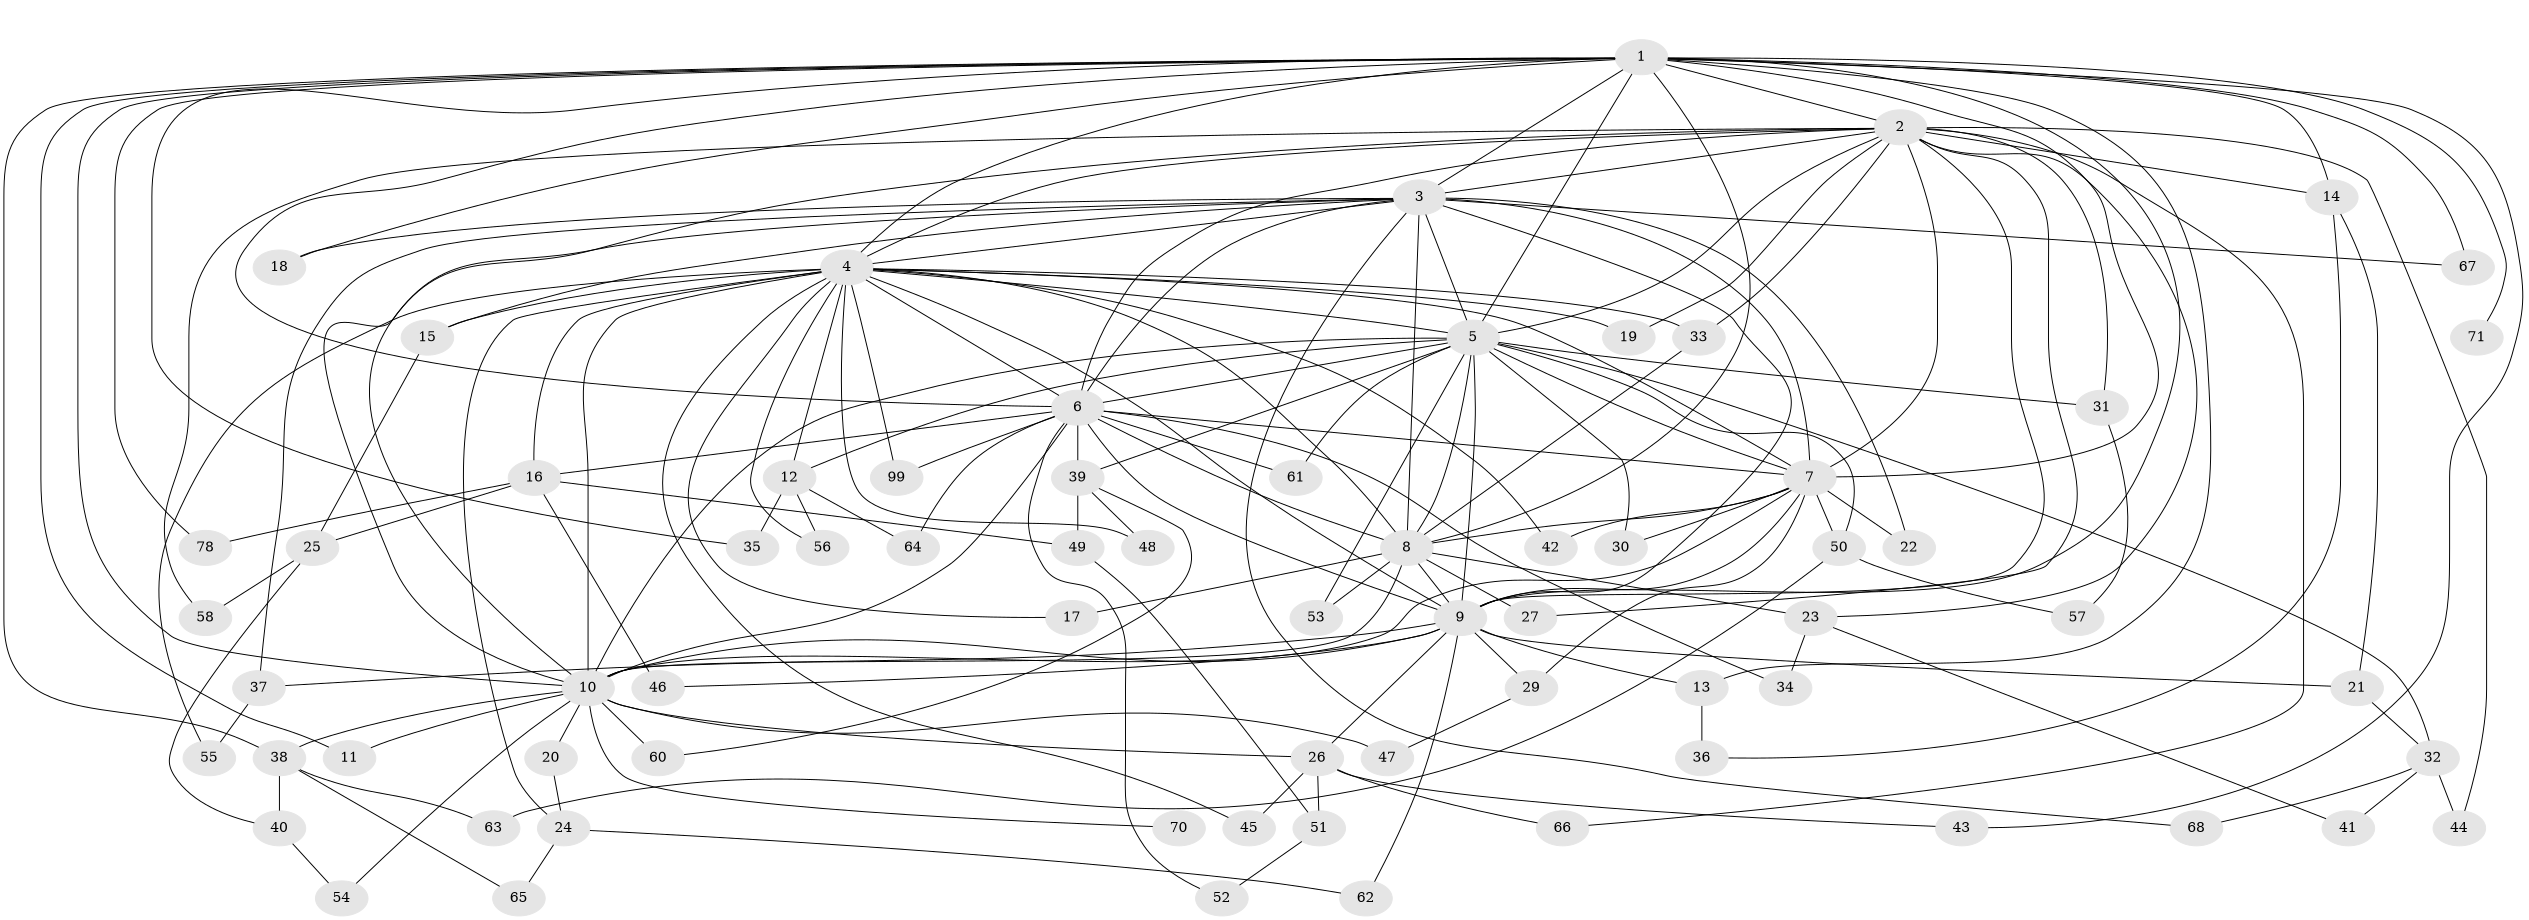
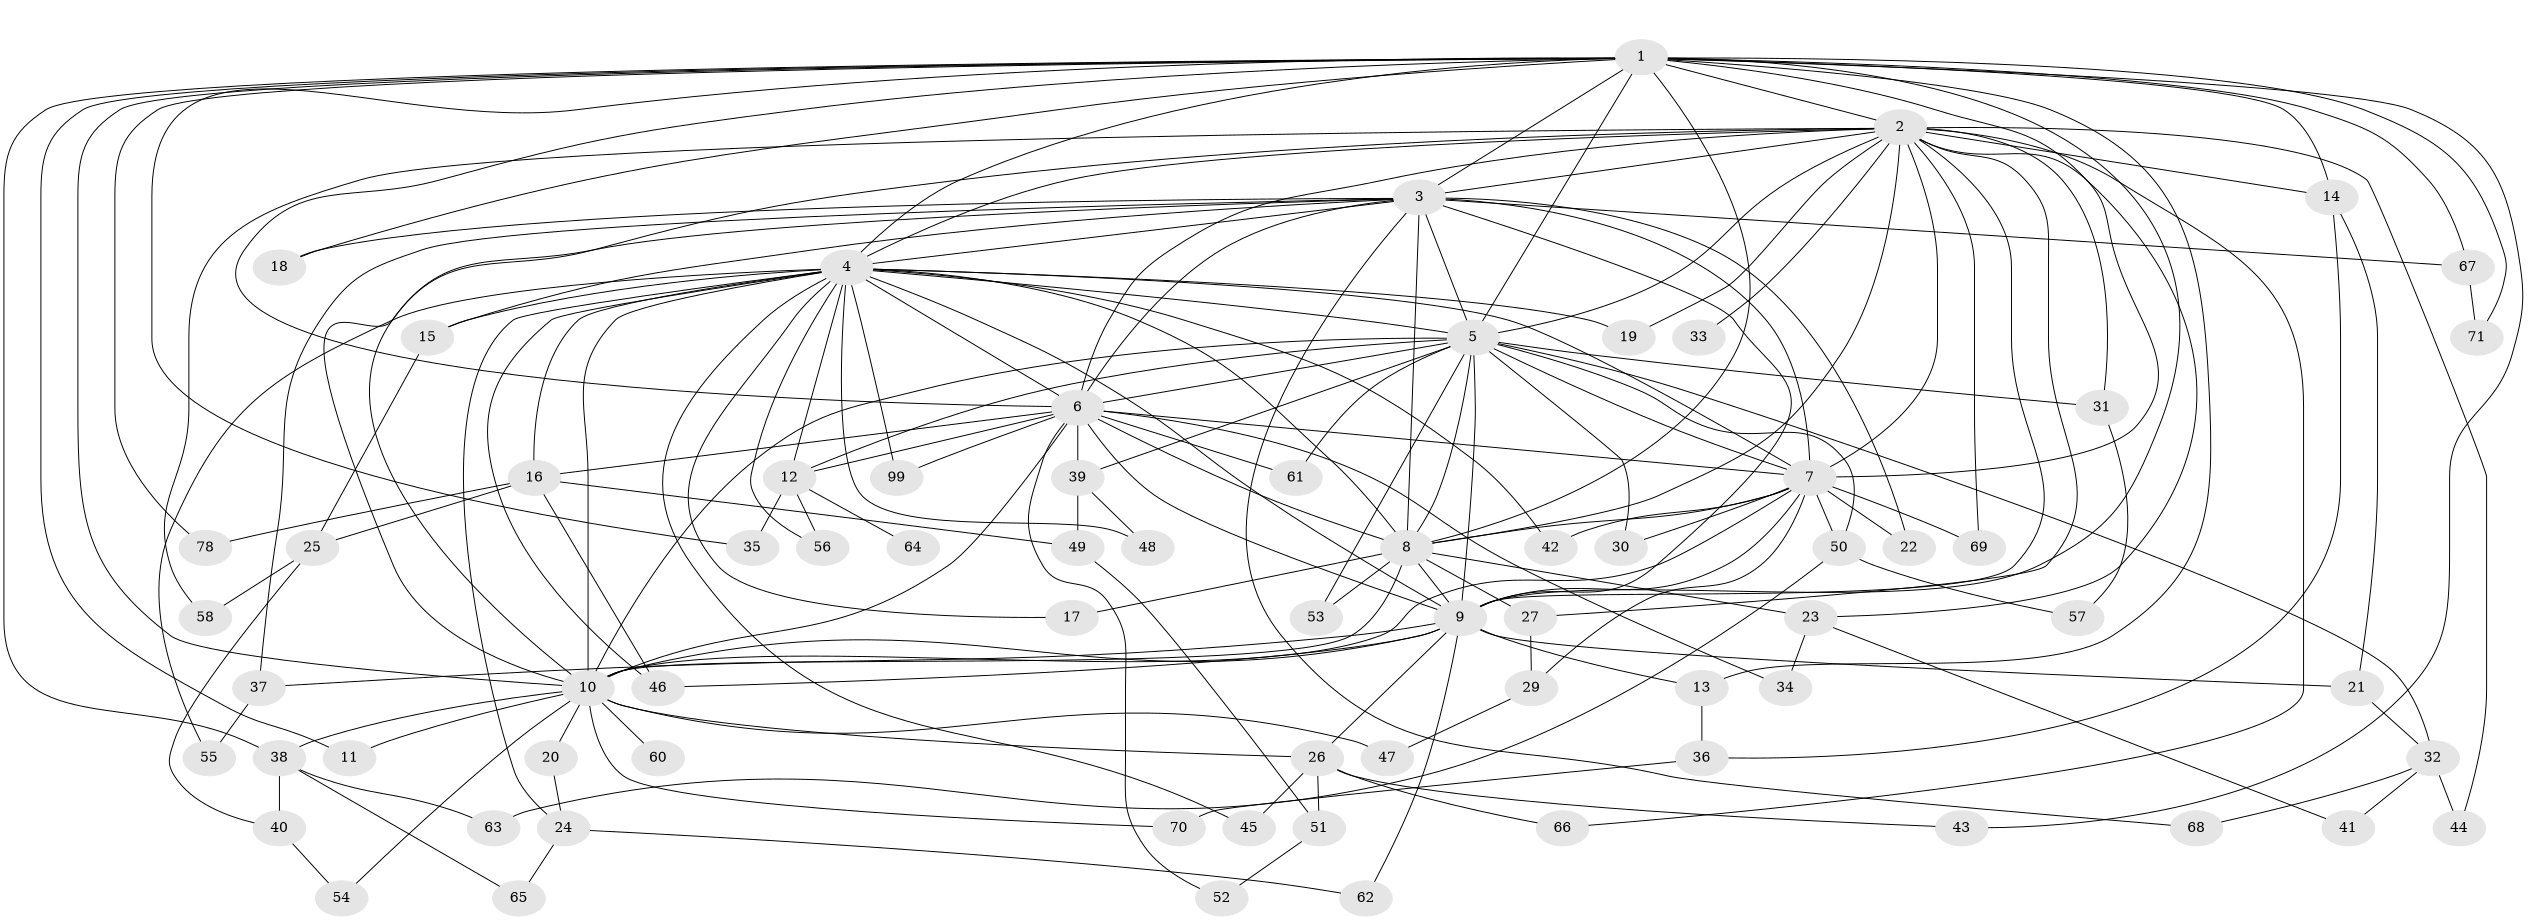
edge "4" -- "33": now "4" -- "46"
edge "67" -- "71": added
edge "33" -- "8": now "2" -- "8"
edge "6" -- "64": now "6" -- "12"
node "69": added
edge "9" -- "29": now "27" -- "29"
edge "39" -- "60": removed
edge "36" -- "70": added
